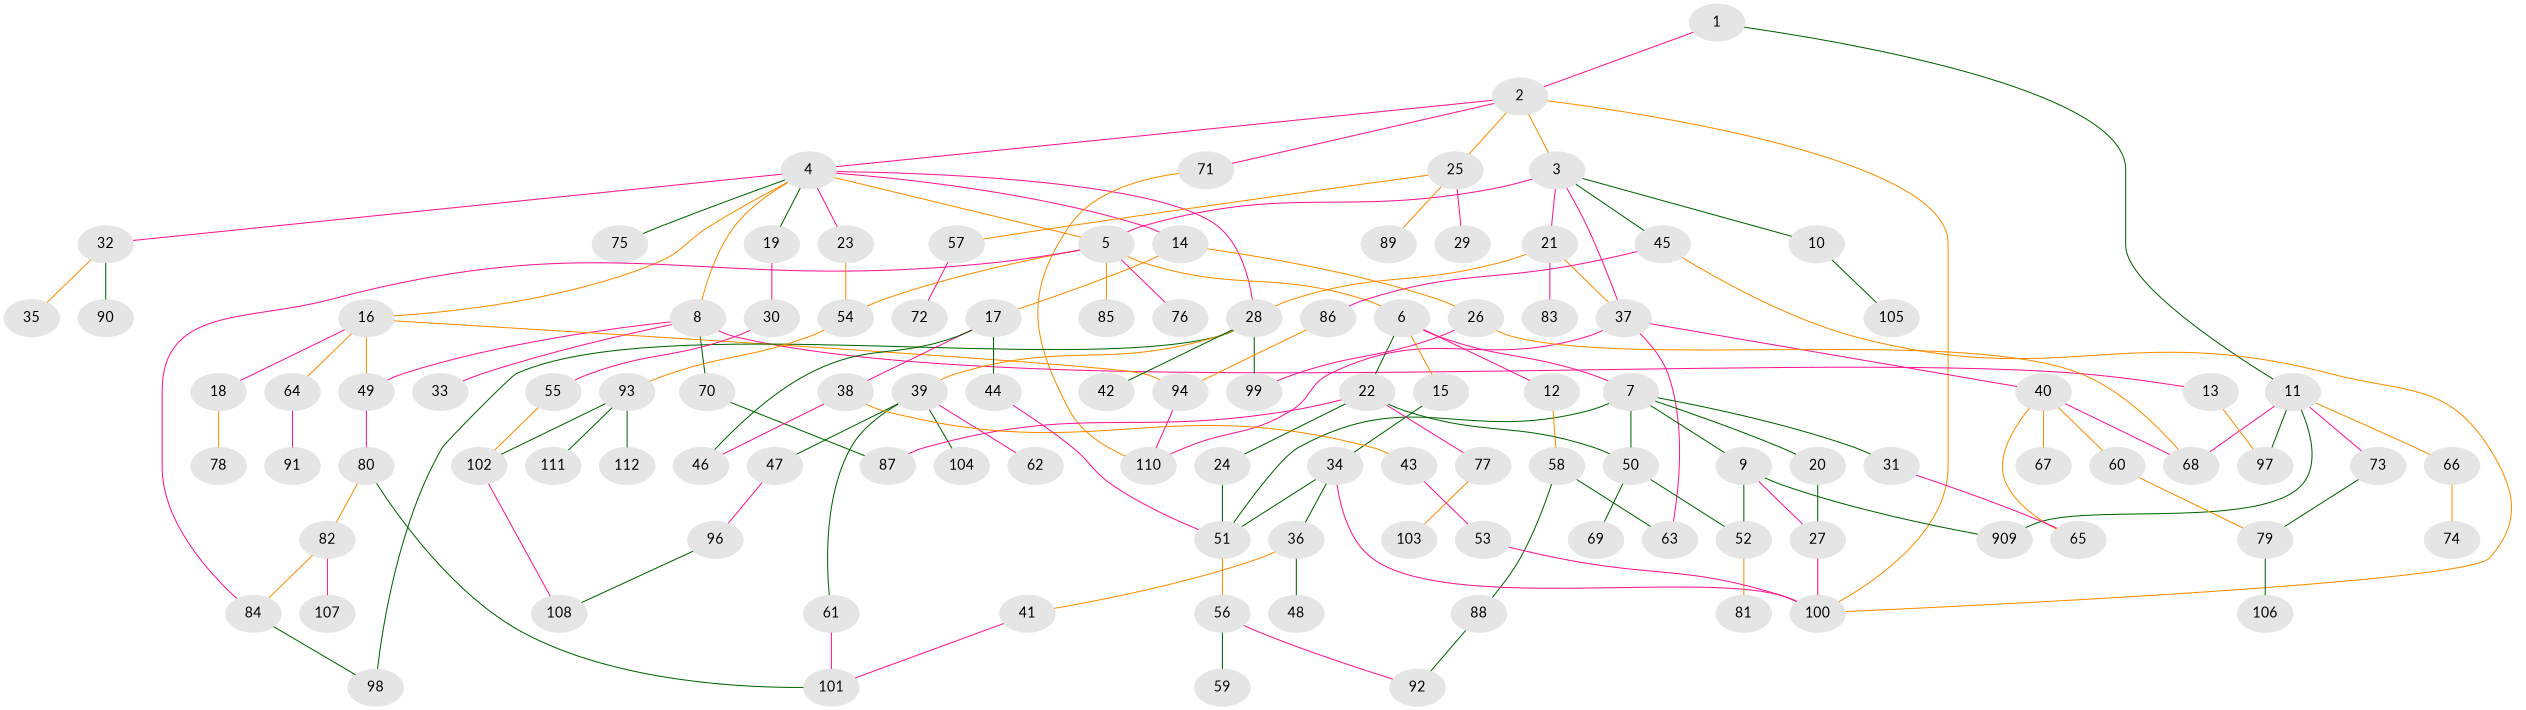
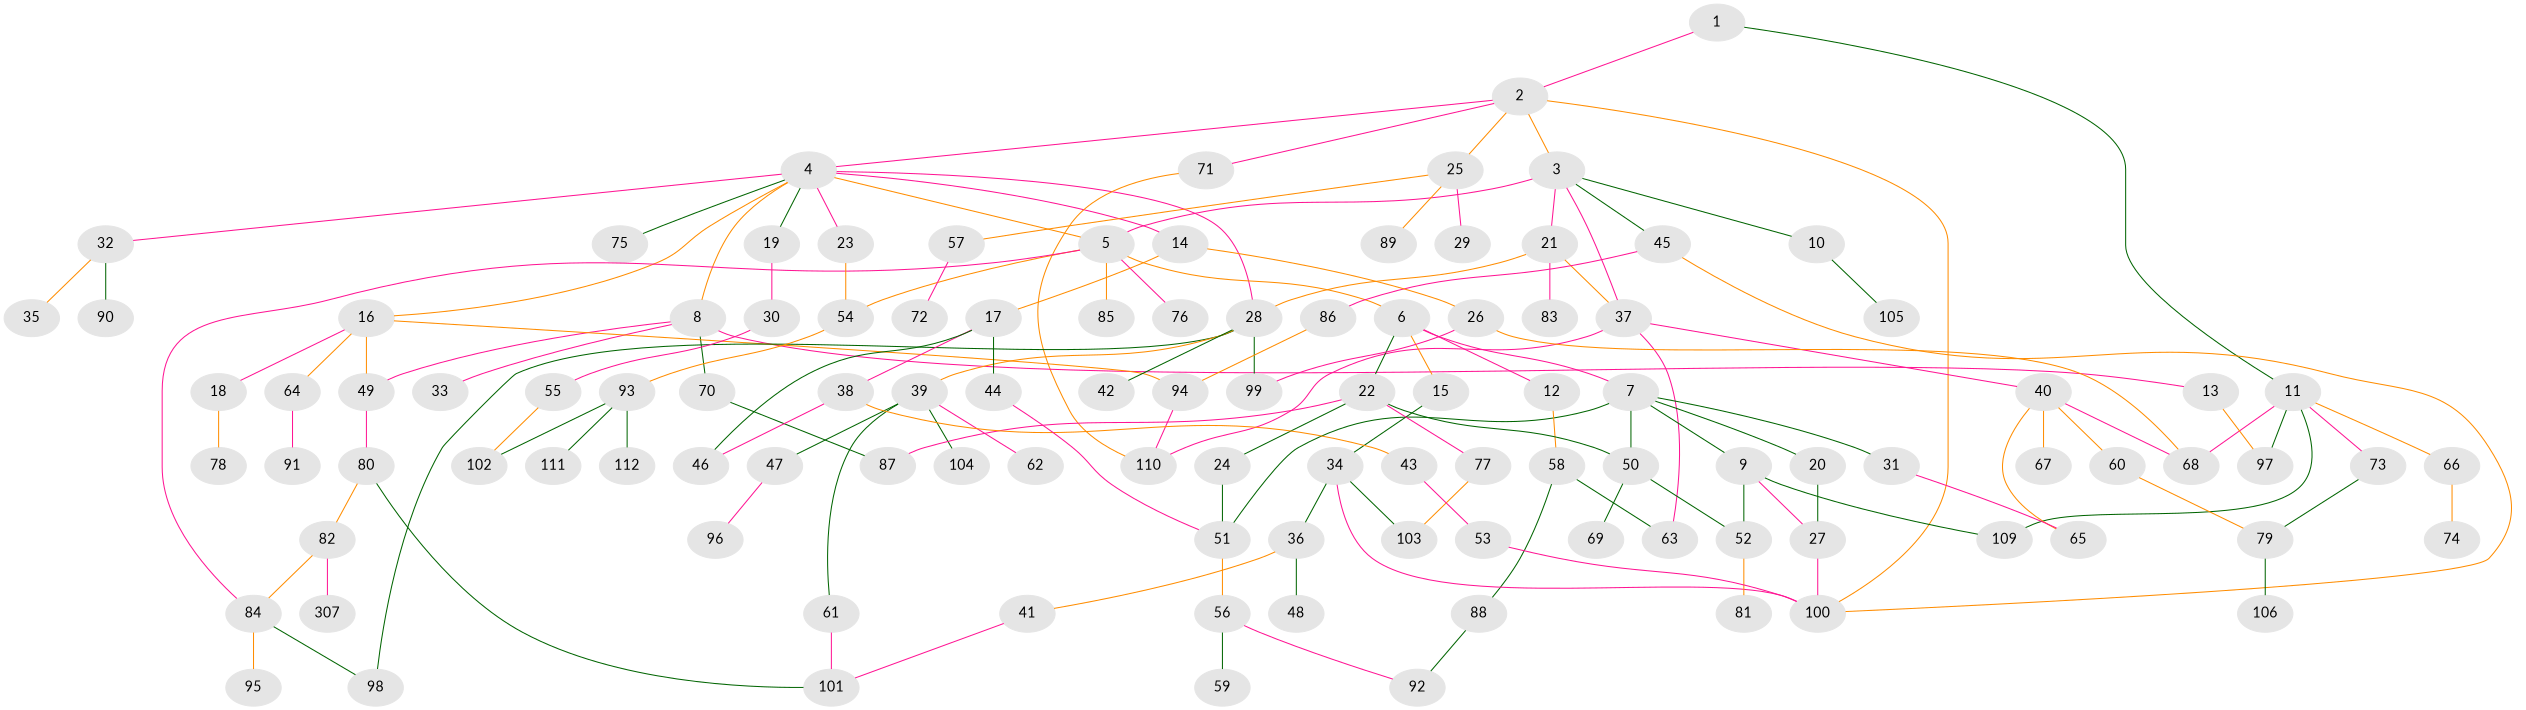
edge "34" -- "51": now "34" -- "103"
node "909": label "909" -> "109"
node "107": label "107" -> "307"
node "108": removed
node "95": added
